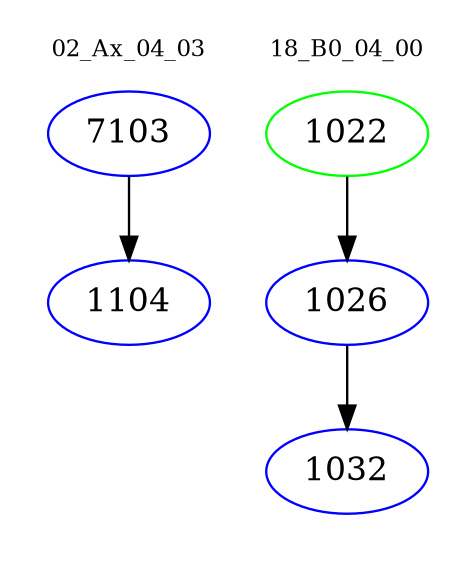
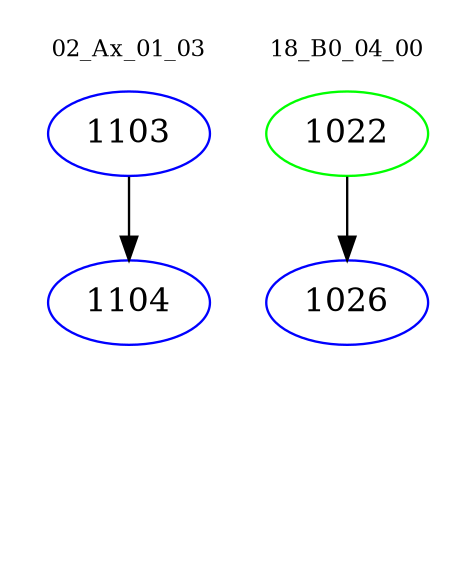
cluster "02_Ax_04_03": label "02_Ax_04_03" -> "02_Ax_01_03"
node "7103": label "7103" -> "1103"
node "1032": removed
